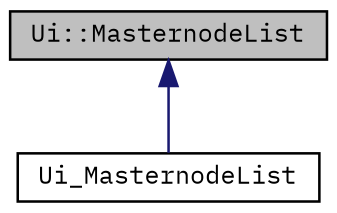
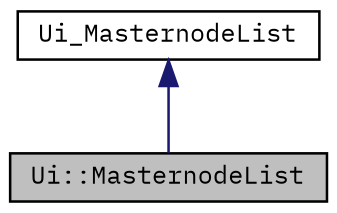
edge "Ui_MasternodeList" -> "Ui::MasternodeList": reversed
